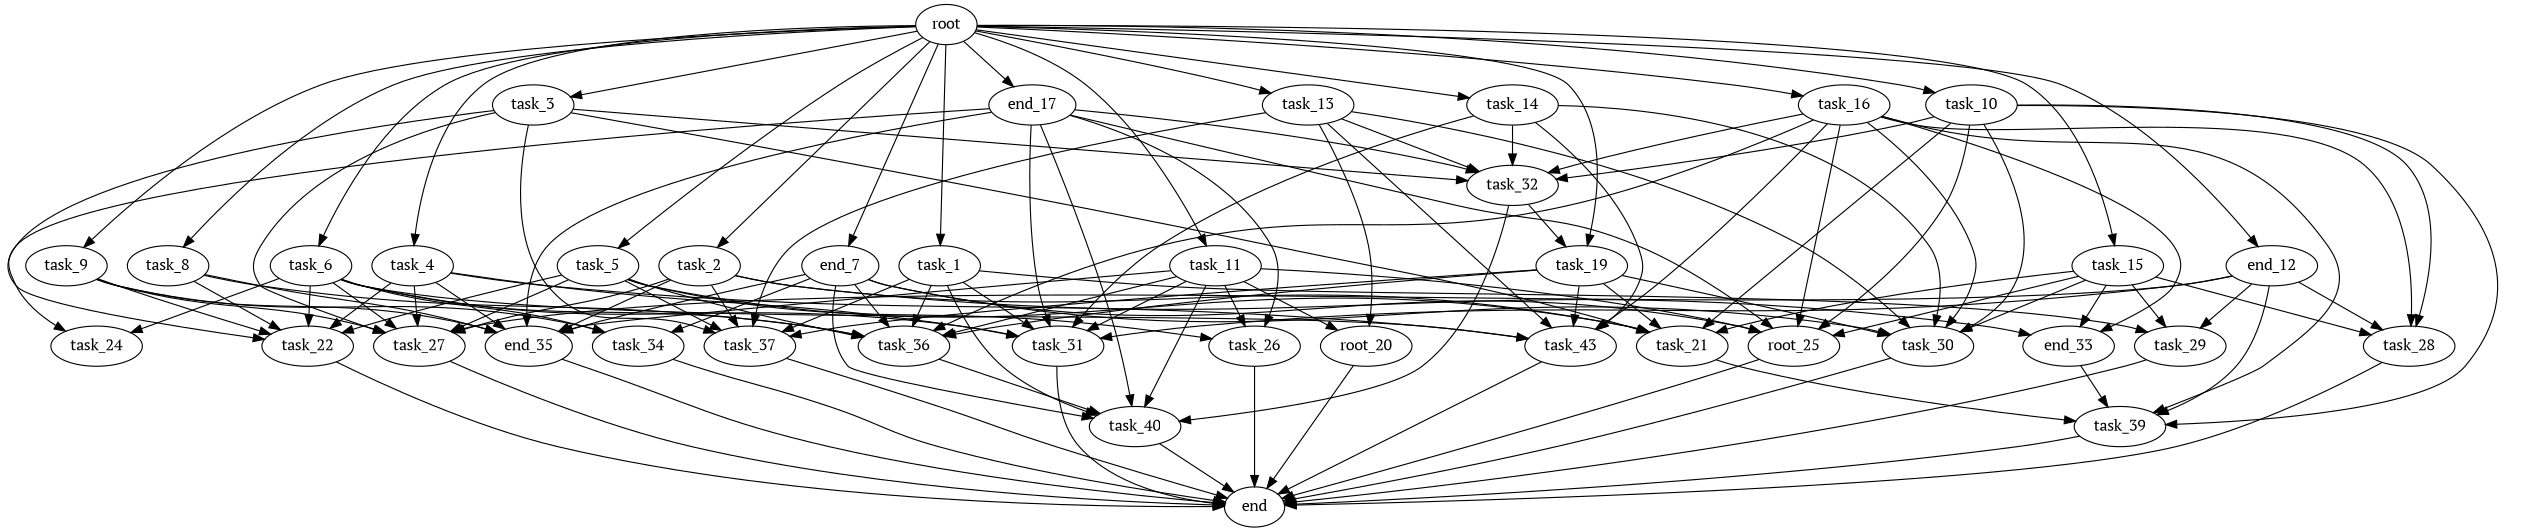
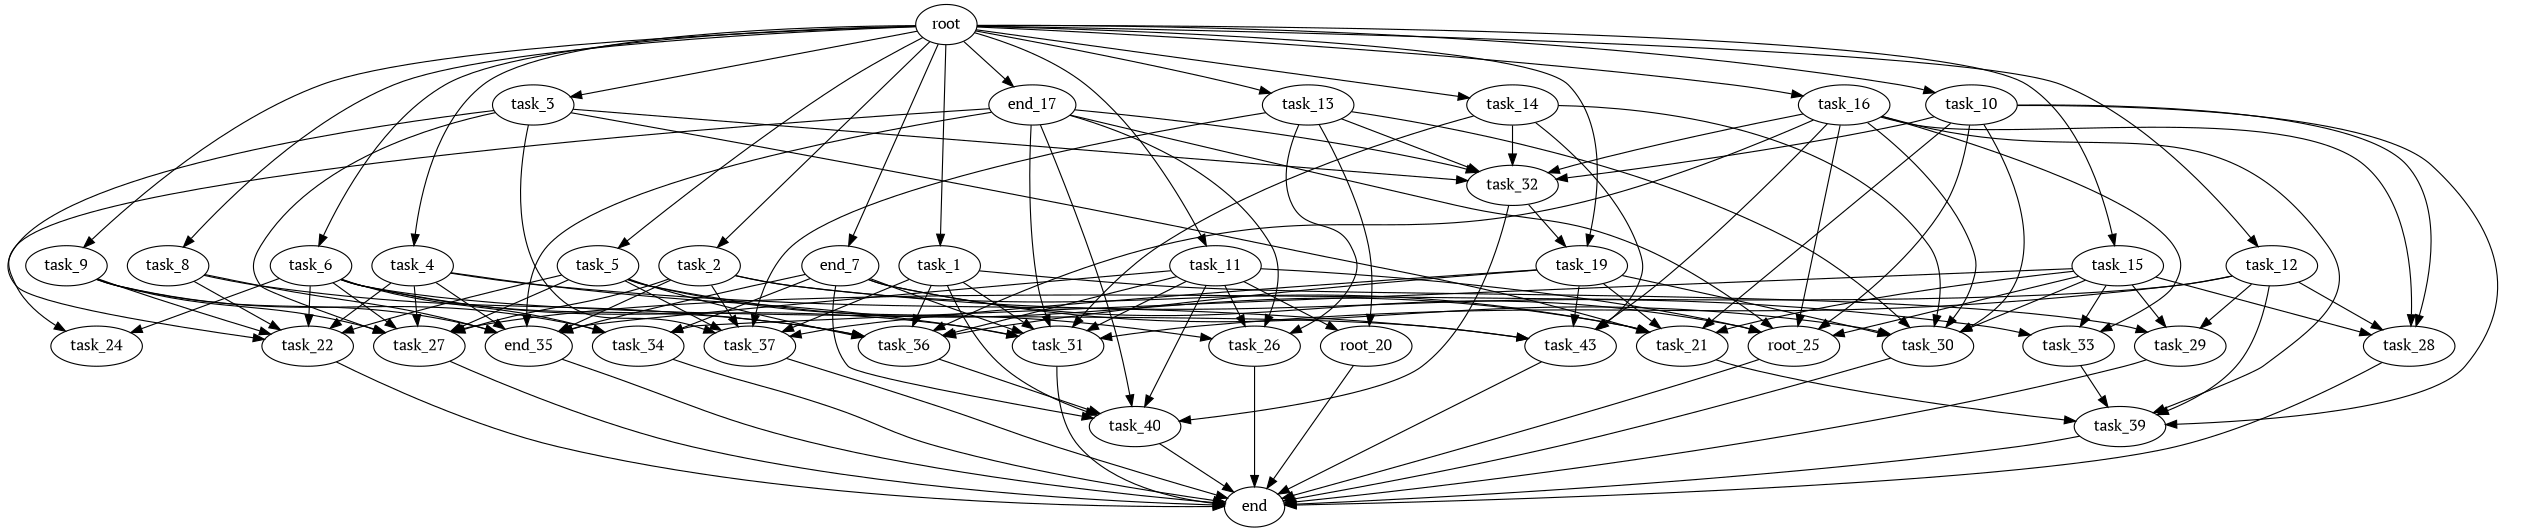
edge "task_13" -> "task_43": now "task_13" -> "task_26"
node "end_12": label "end_12" -> "task_12"
edge "task_15" -> "task_34": added
edge "end_7" -> "task_36": now "end_7" -> "task_31"
node "end_33": label "end_33" -> "task_33"
